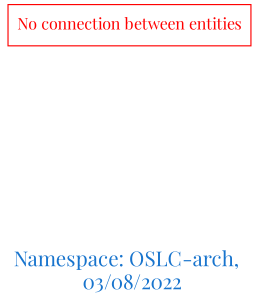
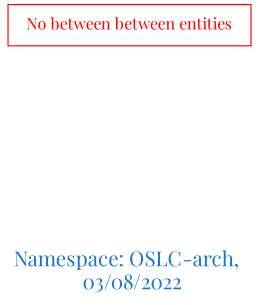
node "No connection between entities": label "No connection between entities" -> "No between between entities"
